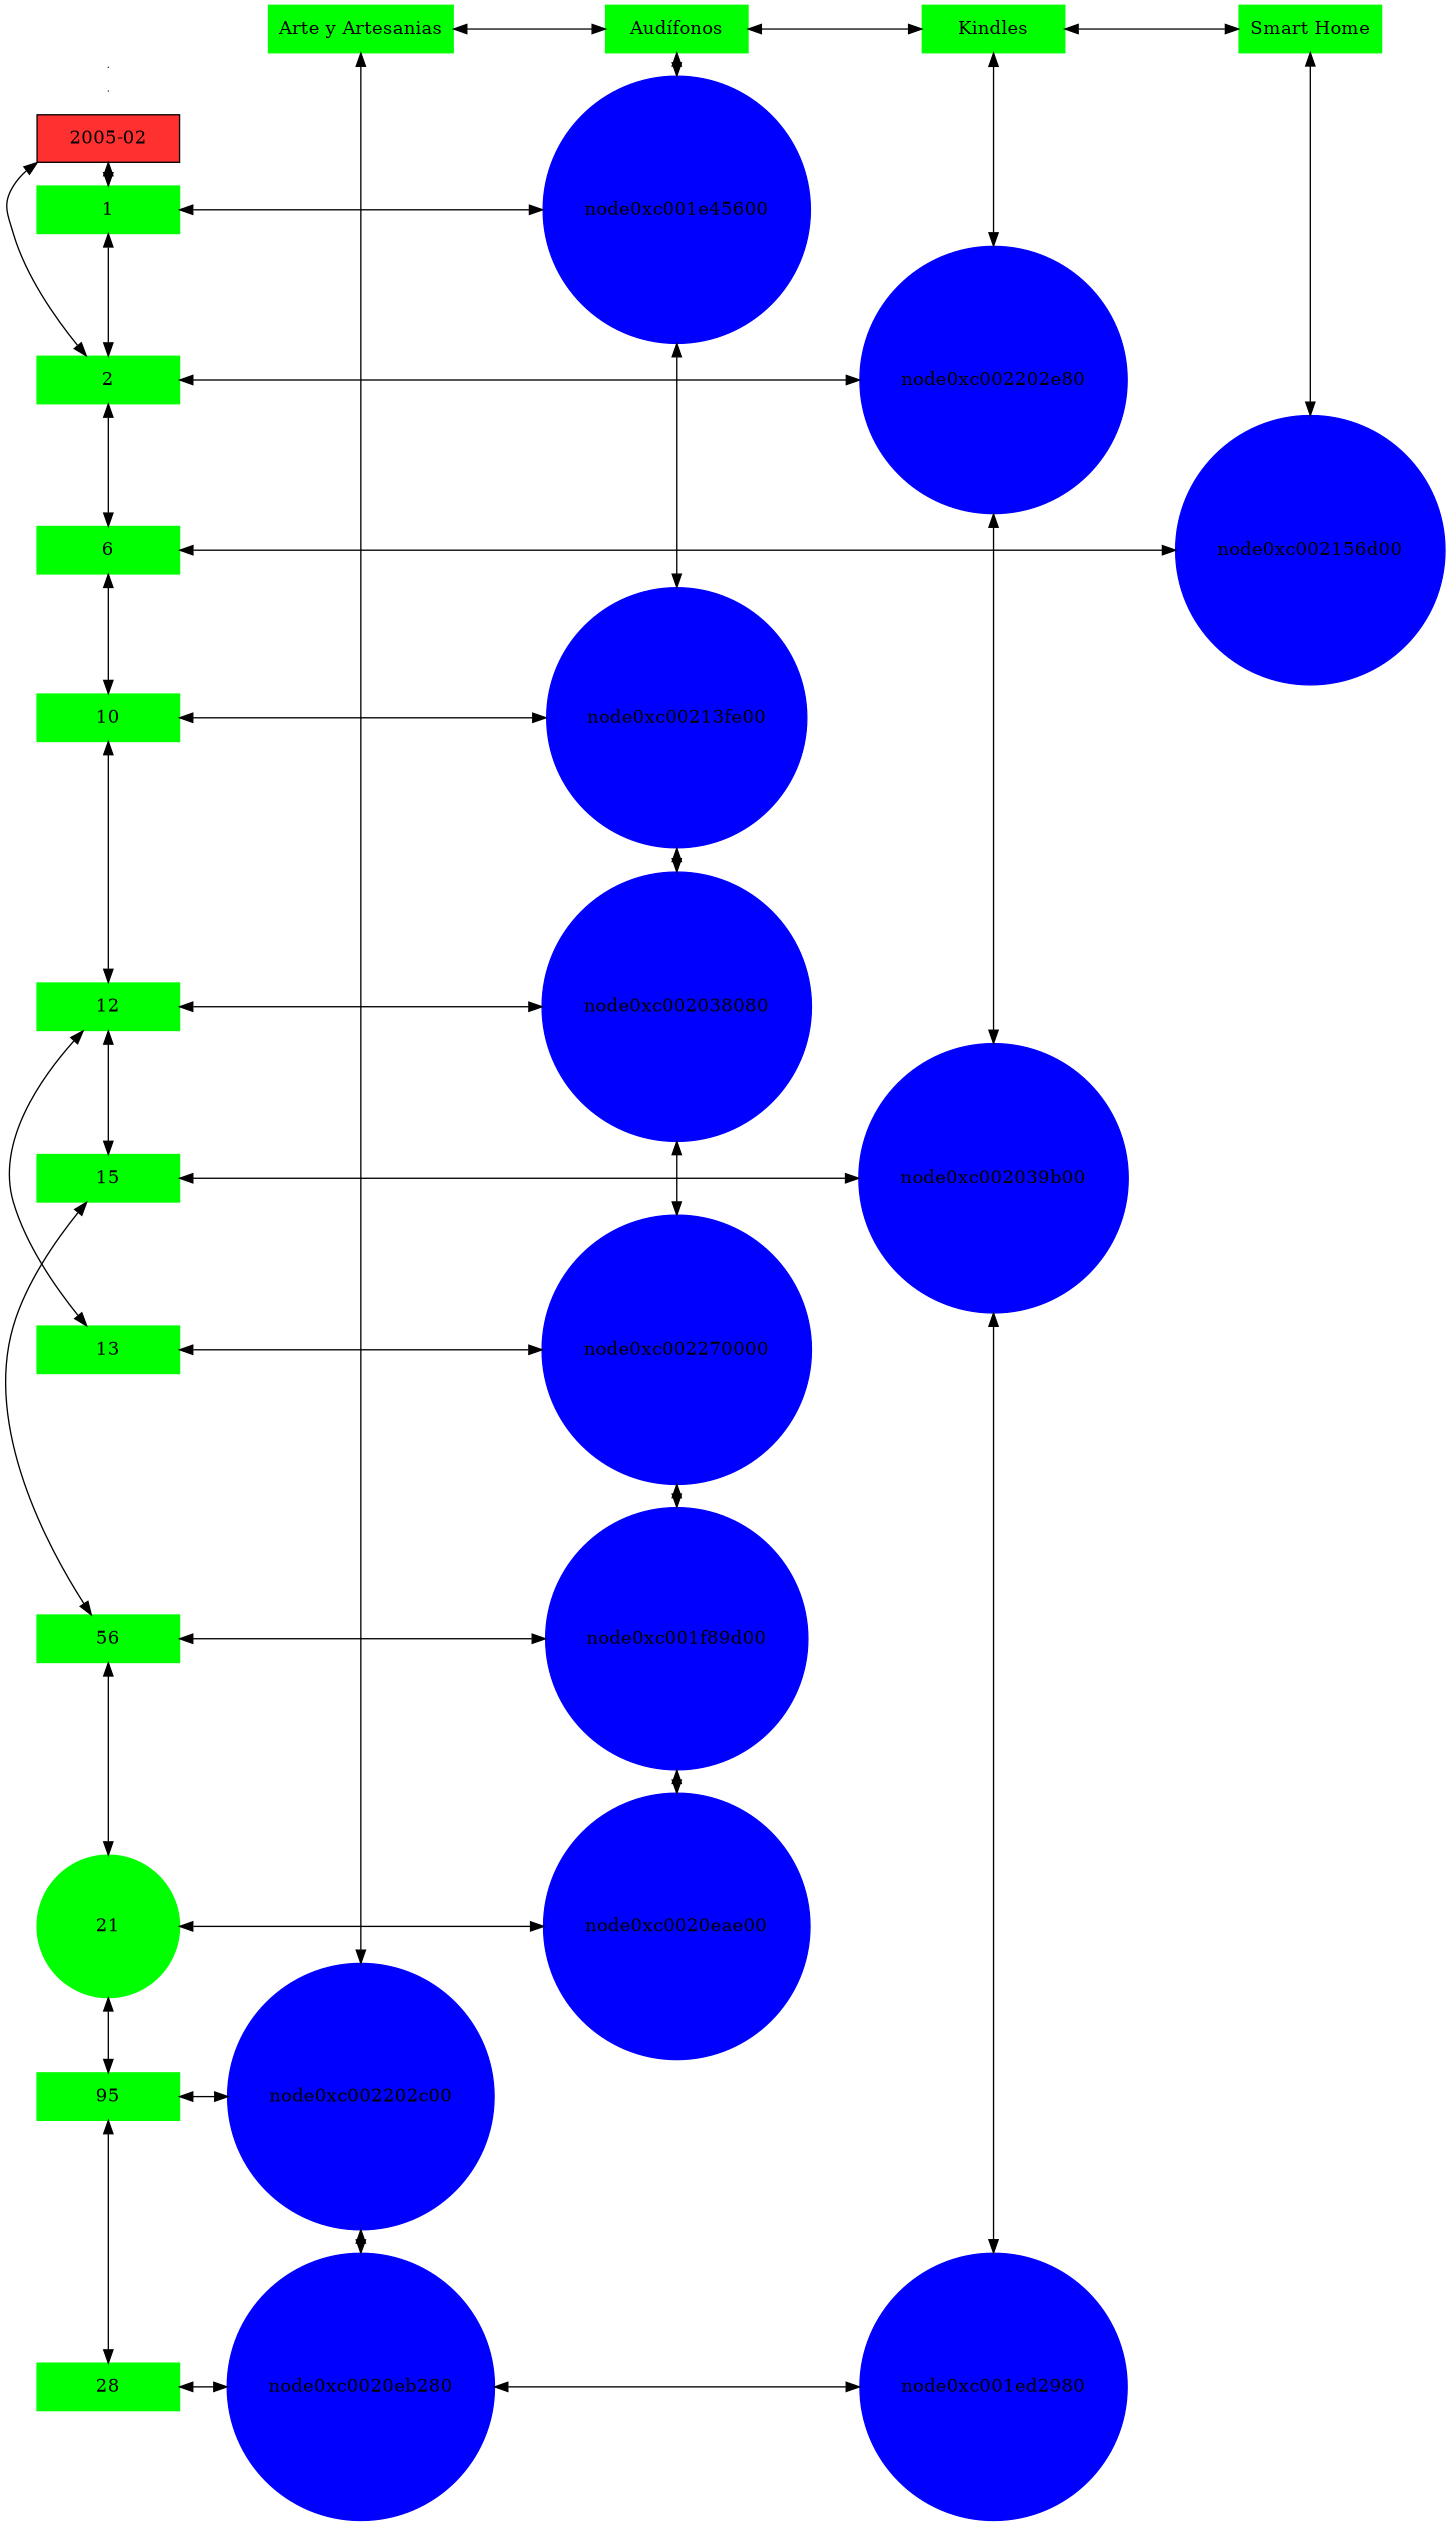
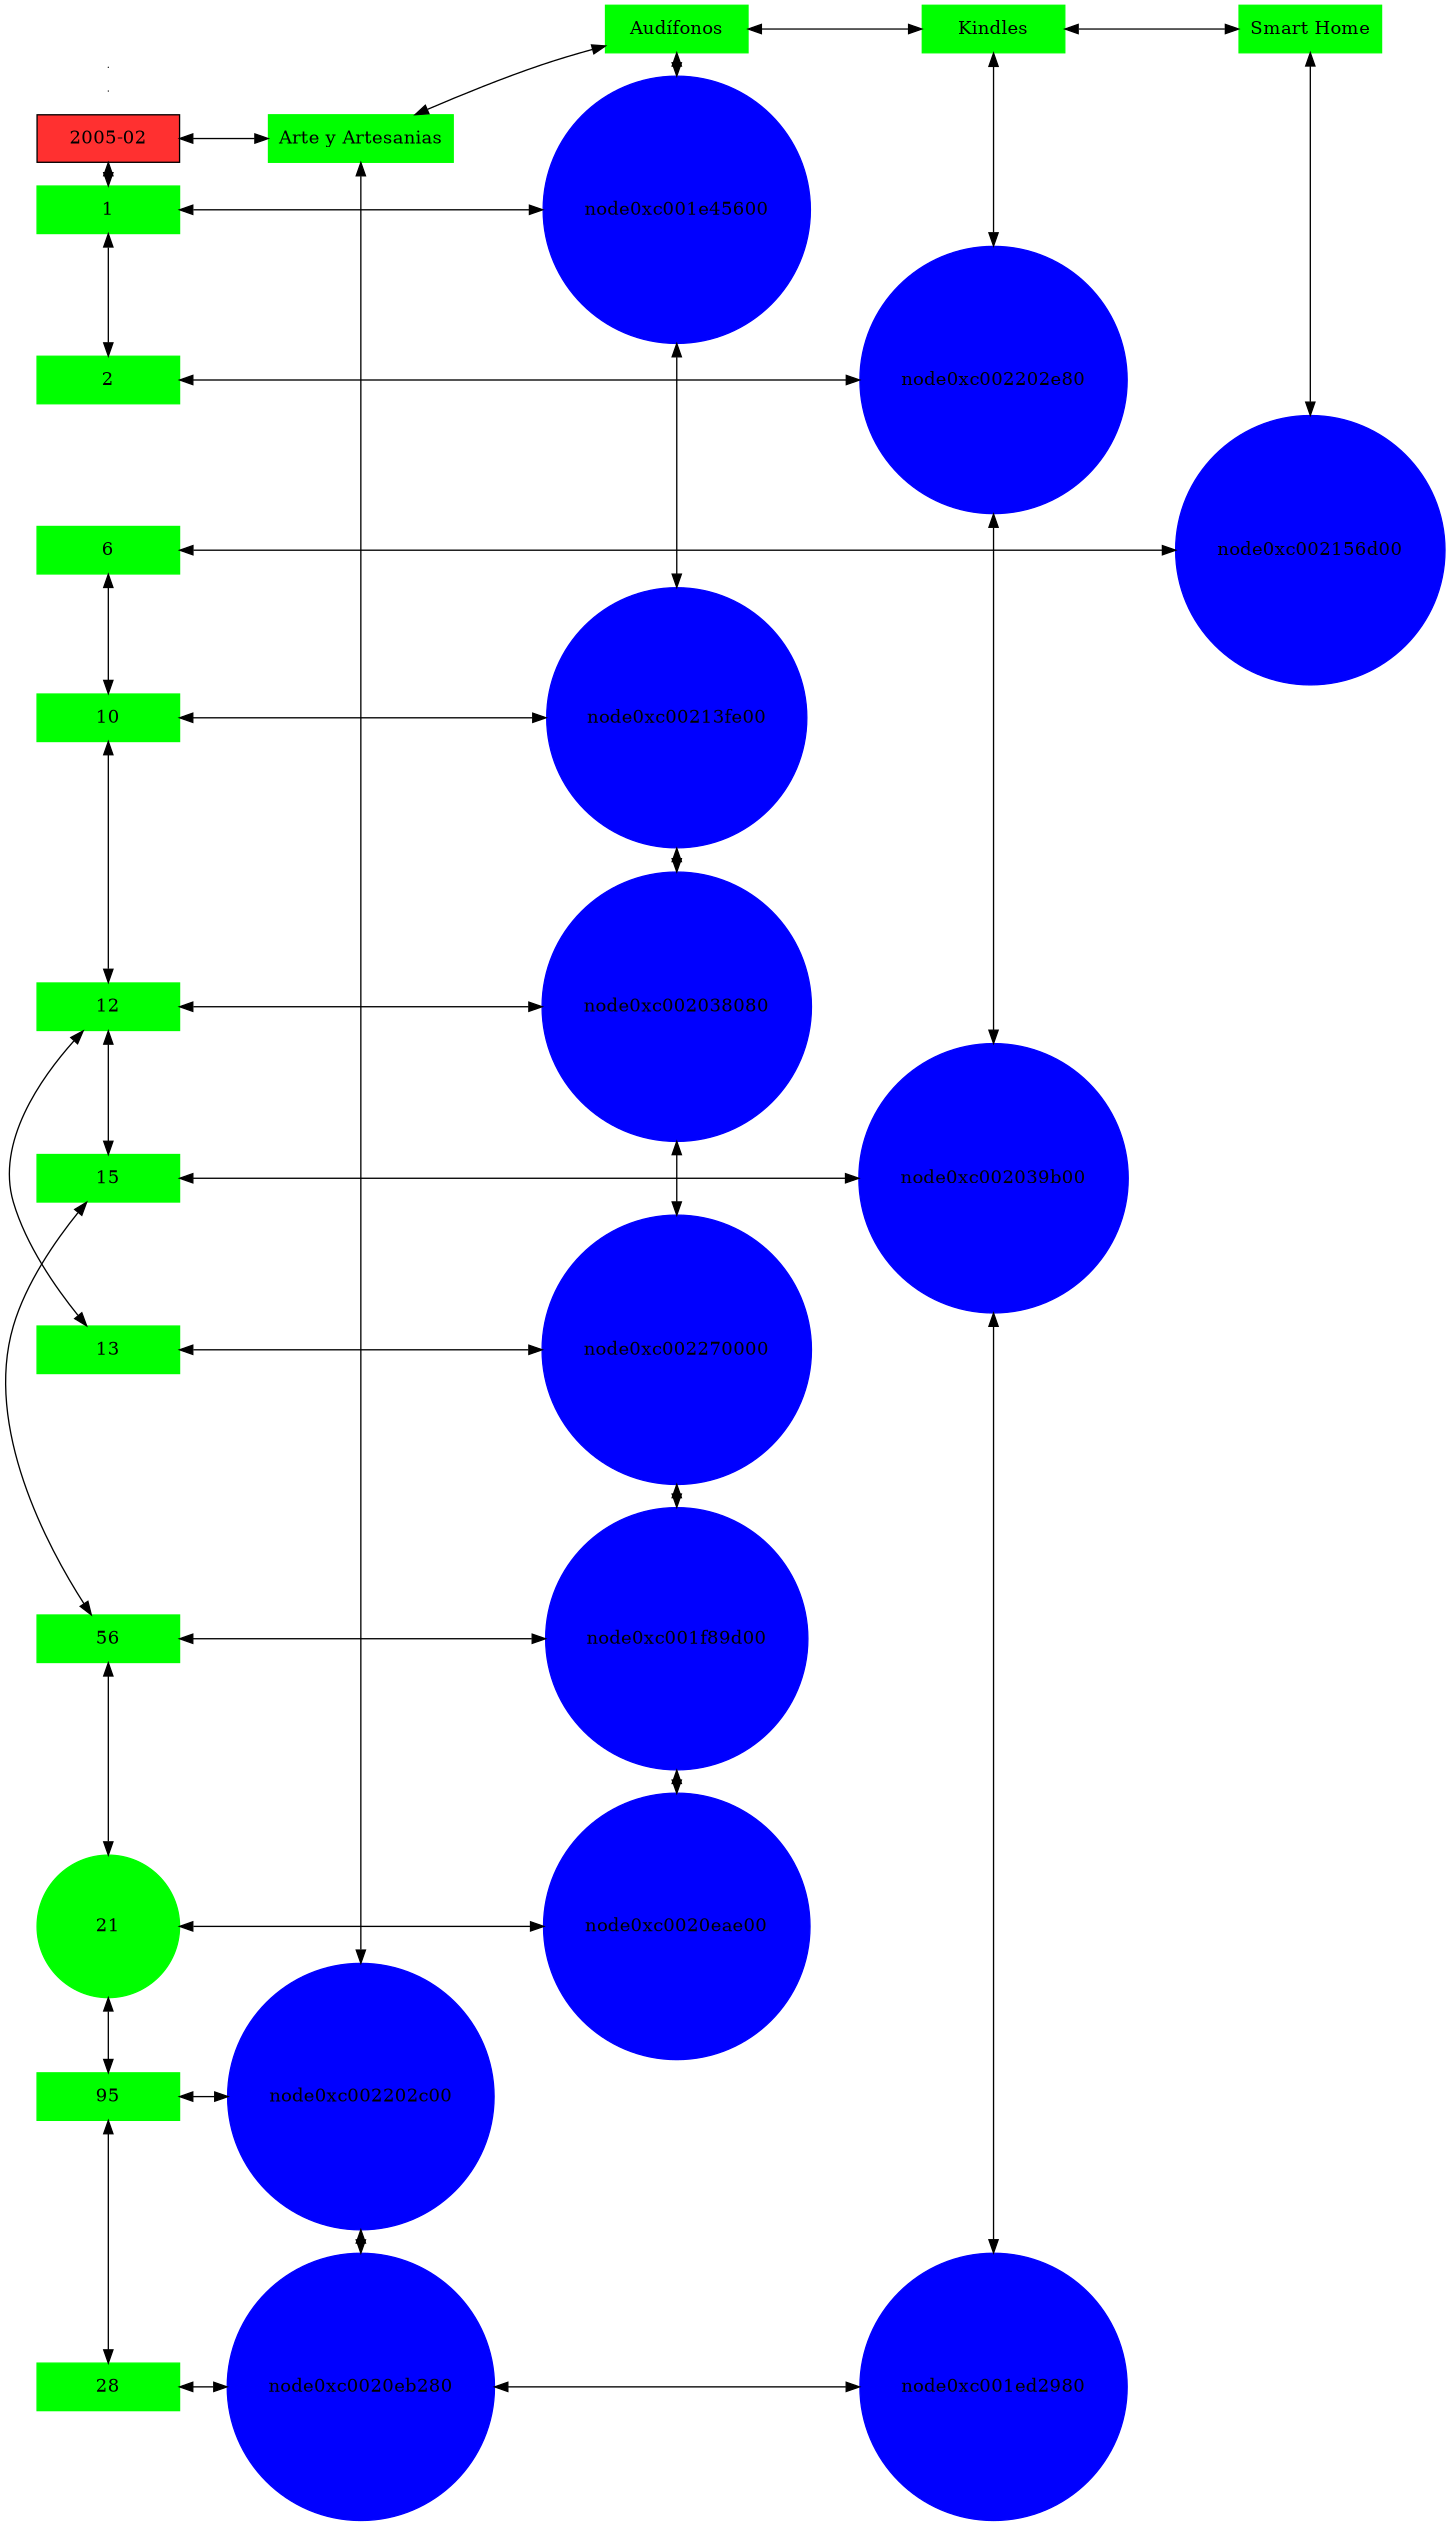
edge "2005-02" -- "2": now "2005-02" -- "Arte y Artesanias"
edge "2" -- "6": removed
